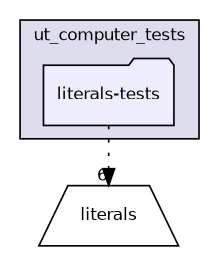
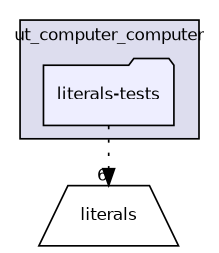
cluster "ut_computer_tests": label "ut_computer_tests" -> "ut_computer_computer"
